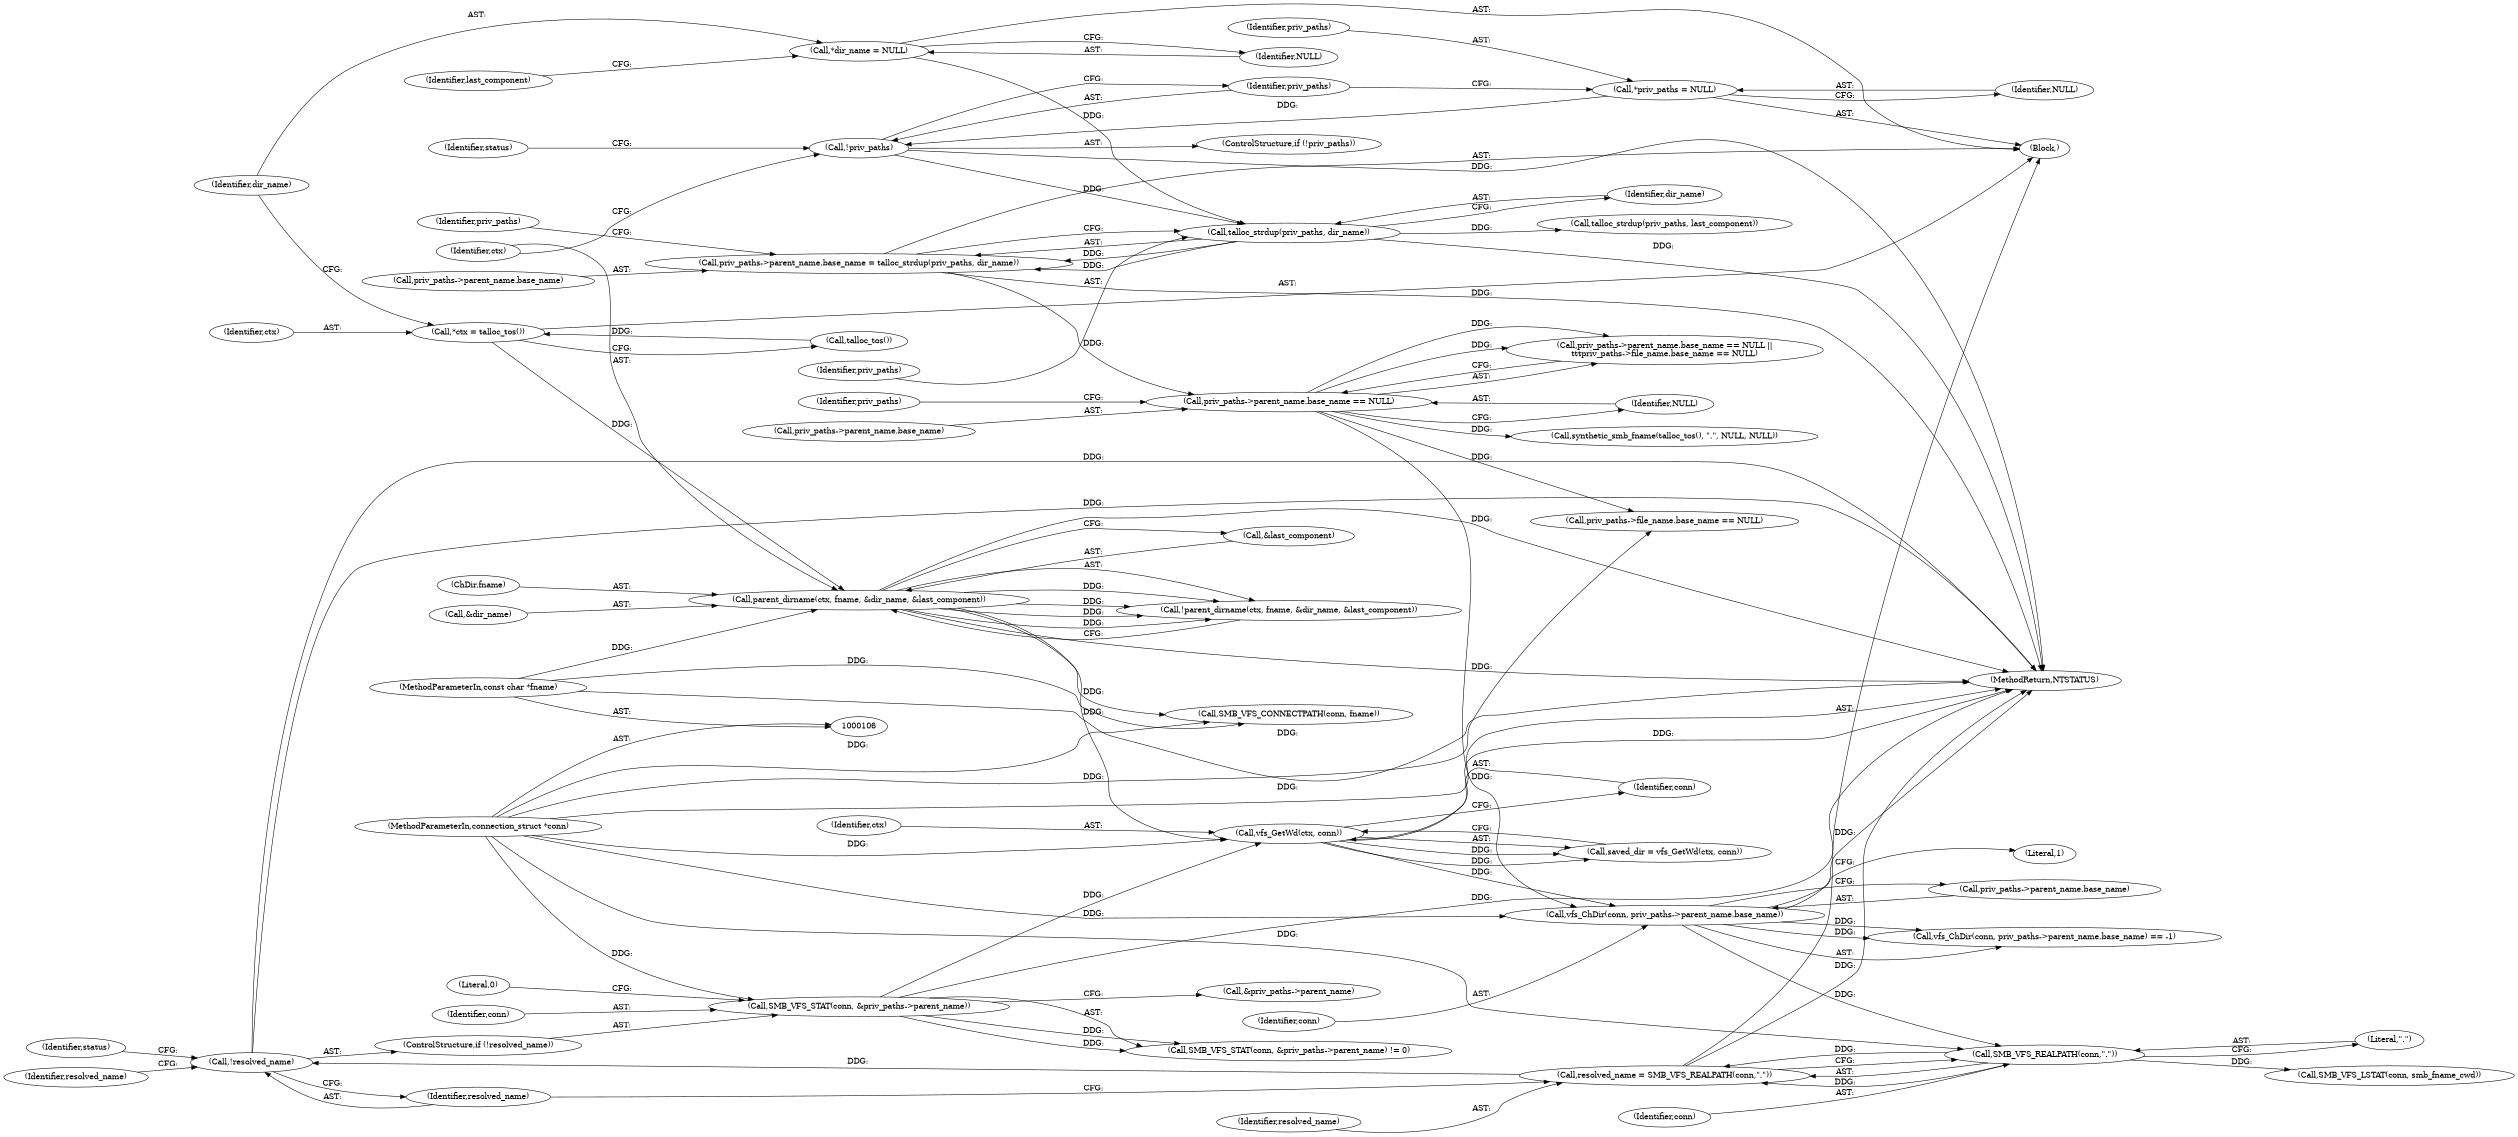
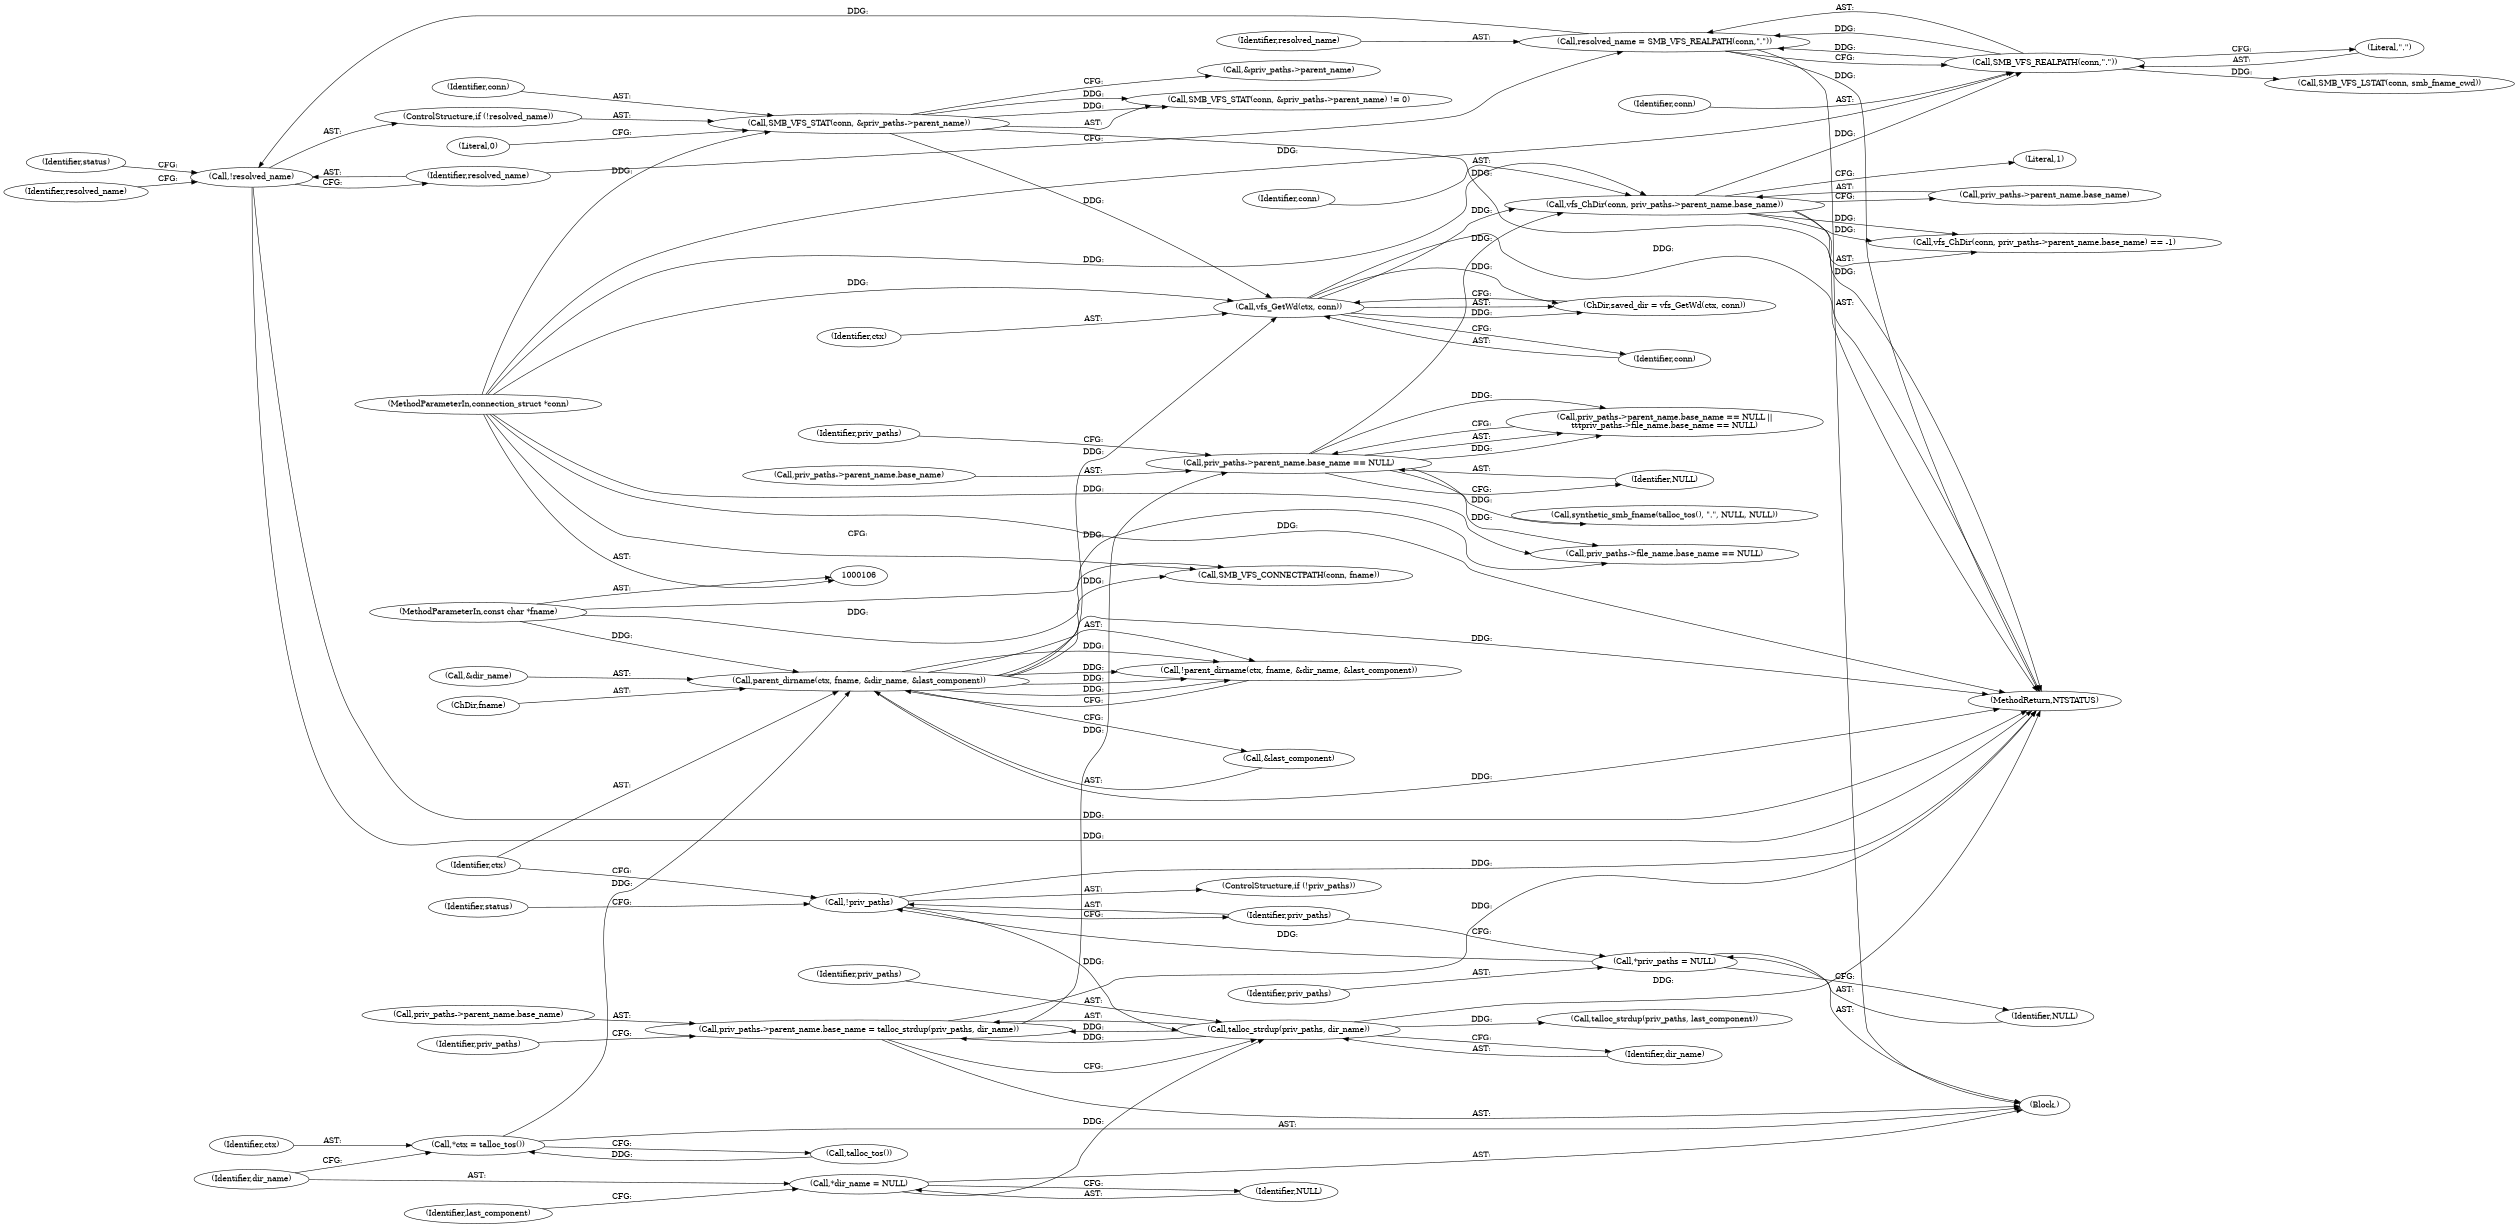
edge "(MethodParameterIn,connection_struct *conn)" -> "(Call,SMB_VFS_CONNECTPATH(conn, fname))": label "DDG: " -> "CFG: "
edge "(MethodParameterIn,const char *fname)" -> "(MethodReturn,NTSTATUS)": now "(MethodParameterIn,const char *fname)" -> "(Call,priv_paths->file_name.base_name == NULL)"
node "(Call,saved_dir = vfs_GetWd(ctx, conn))": label "(Call,saved_dir = vfs_GetWd(ctx, conn))" -> "(ChDir,saved_dir = vfs_GetWd(ctx, conn))"
